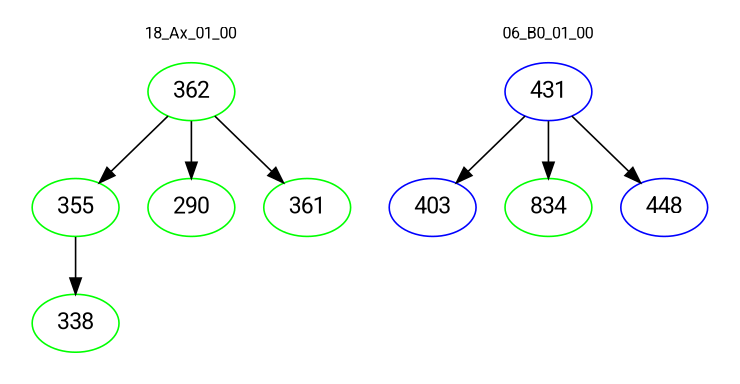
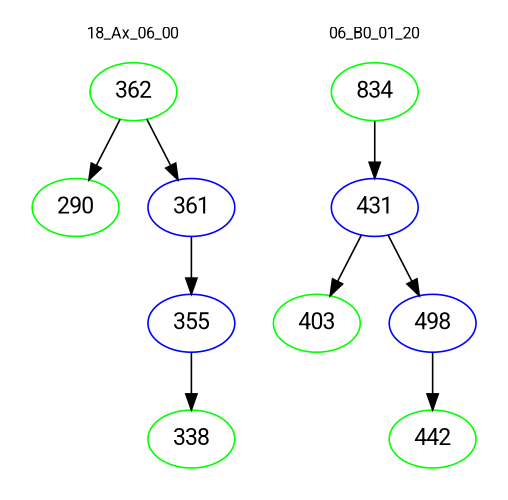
cluster "18_Ax_01_00": label "18_Ax_01_00" -> "18_Ax_06_00"
cluster "06_B0_01_00": label "06_B0_01_00" -> "06_B0_01_20"
edge "431" -> "834": reversed
edge "362" -> "355": now "361" -> "355"
node "355": color green -> blue
node "361": color green -> blue
node "403": color blue -> green
node "448": label "448" -> "498"
node "442": added
